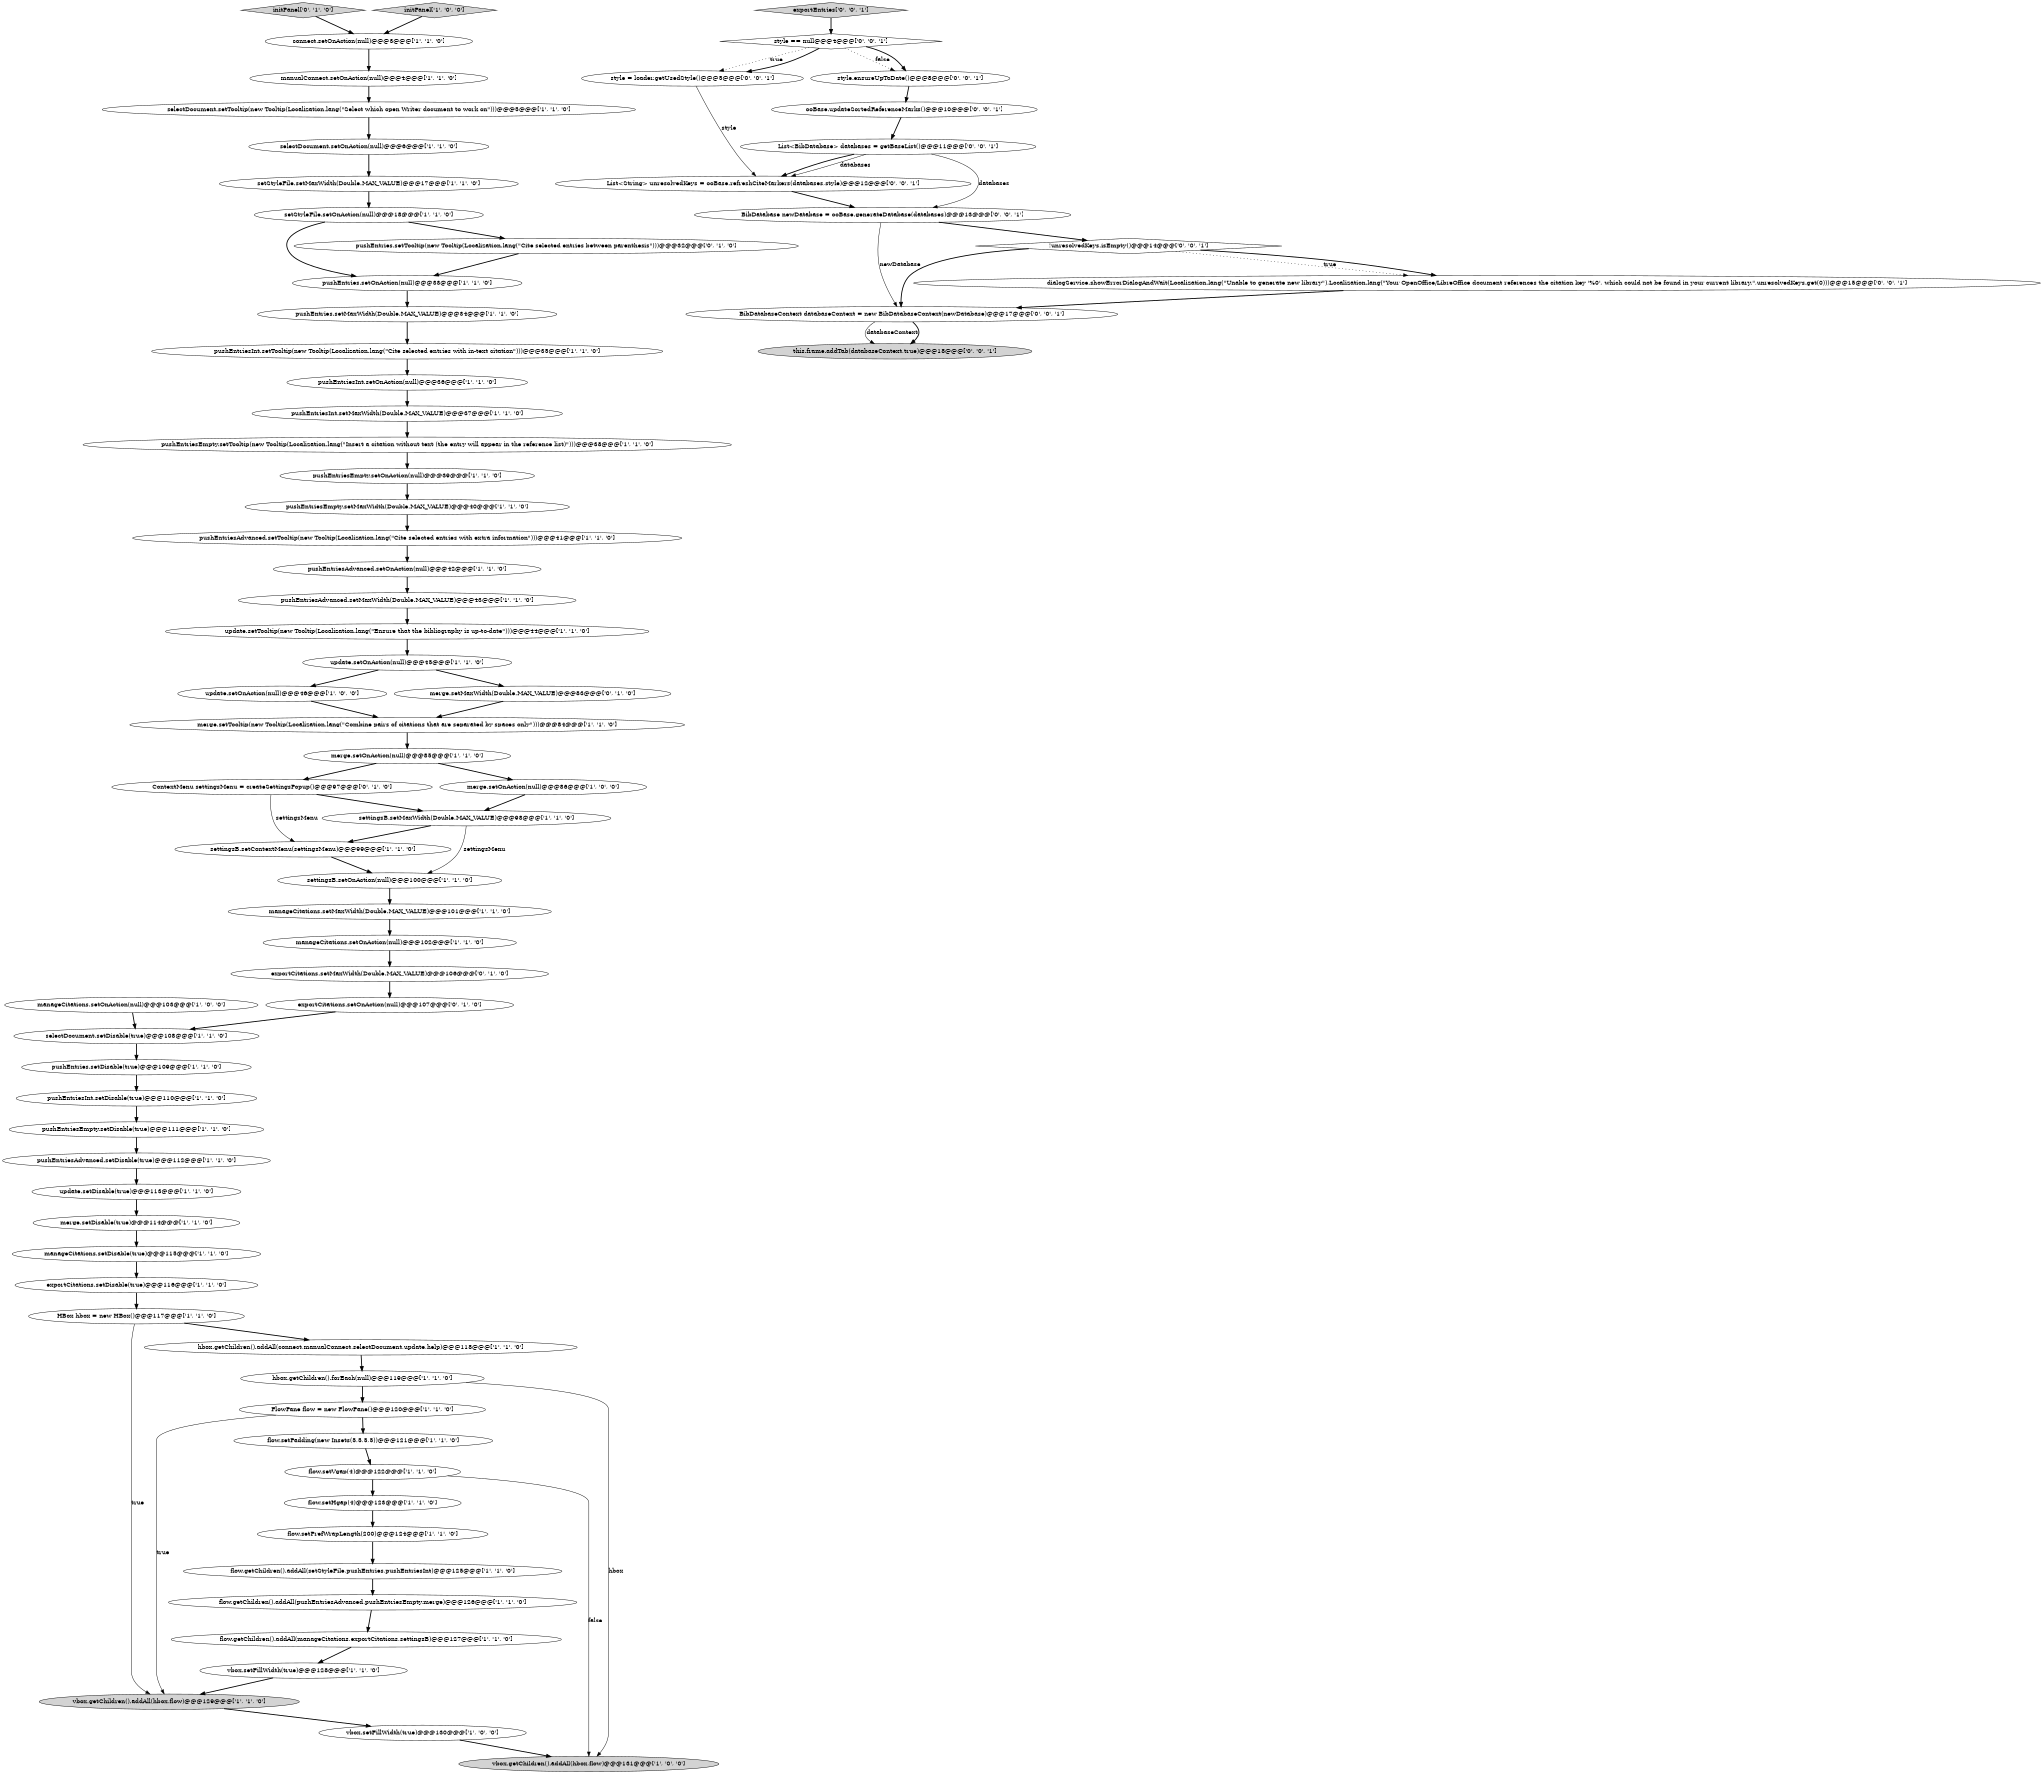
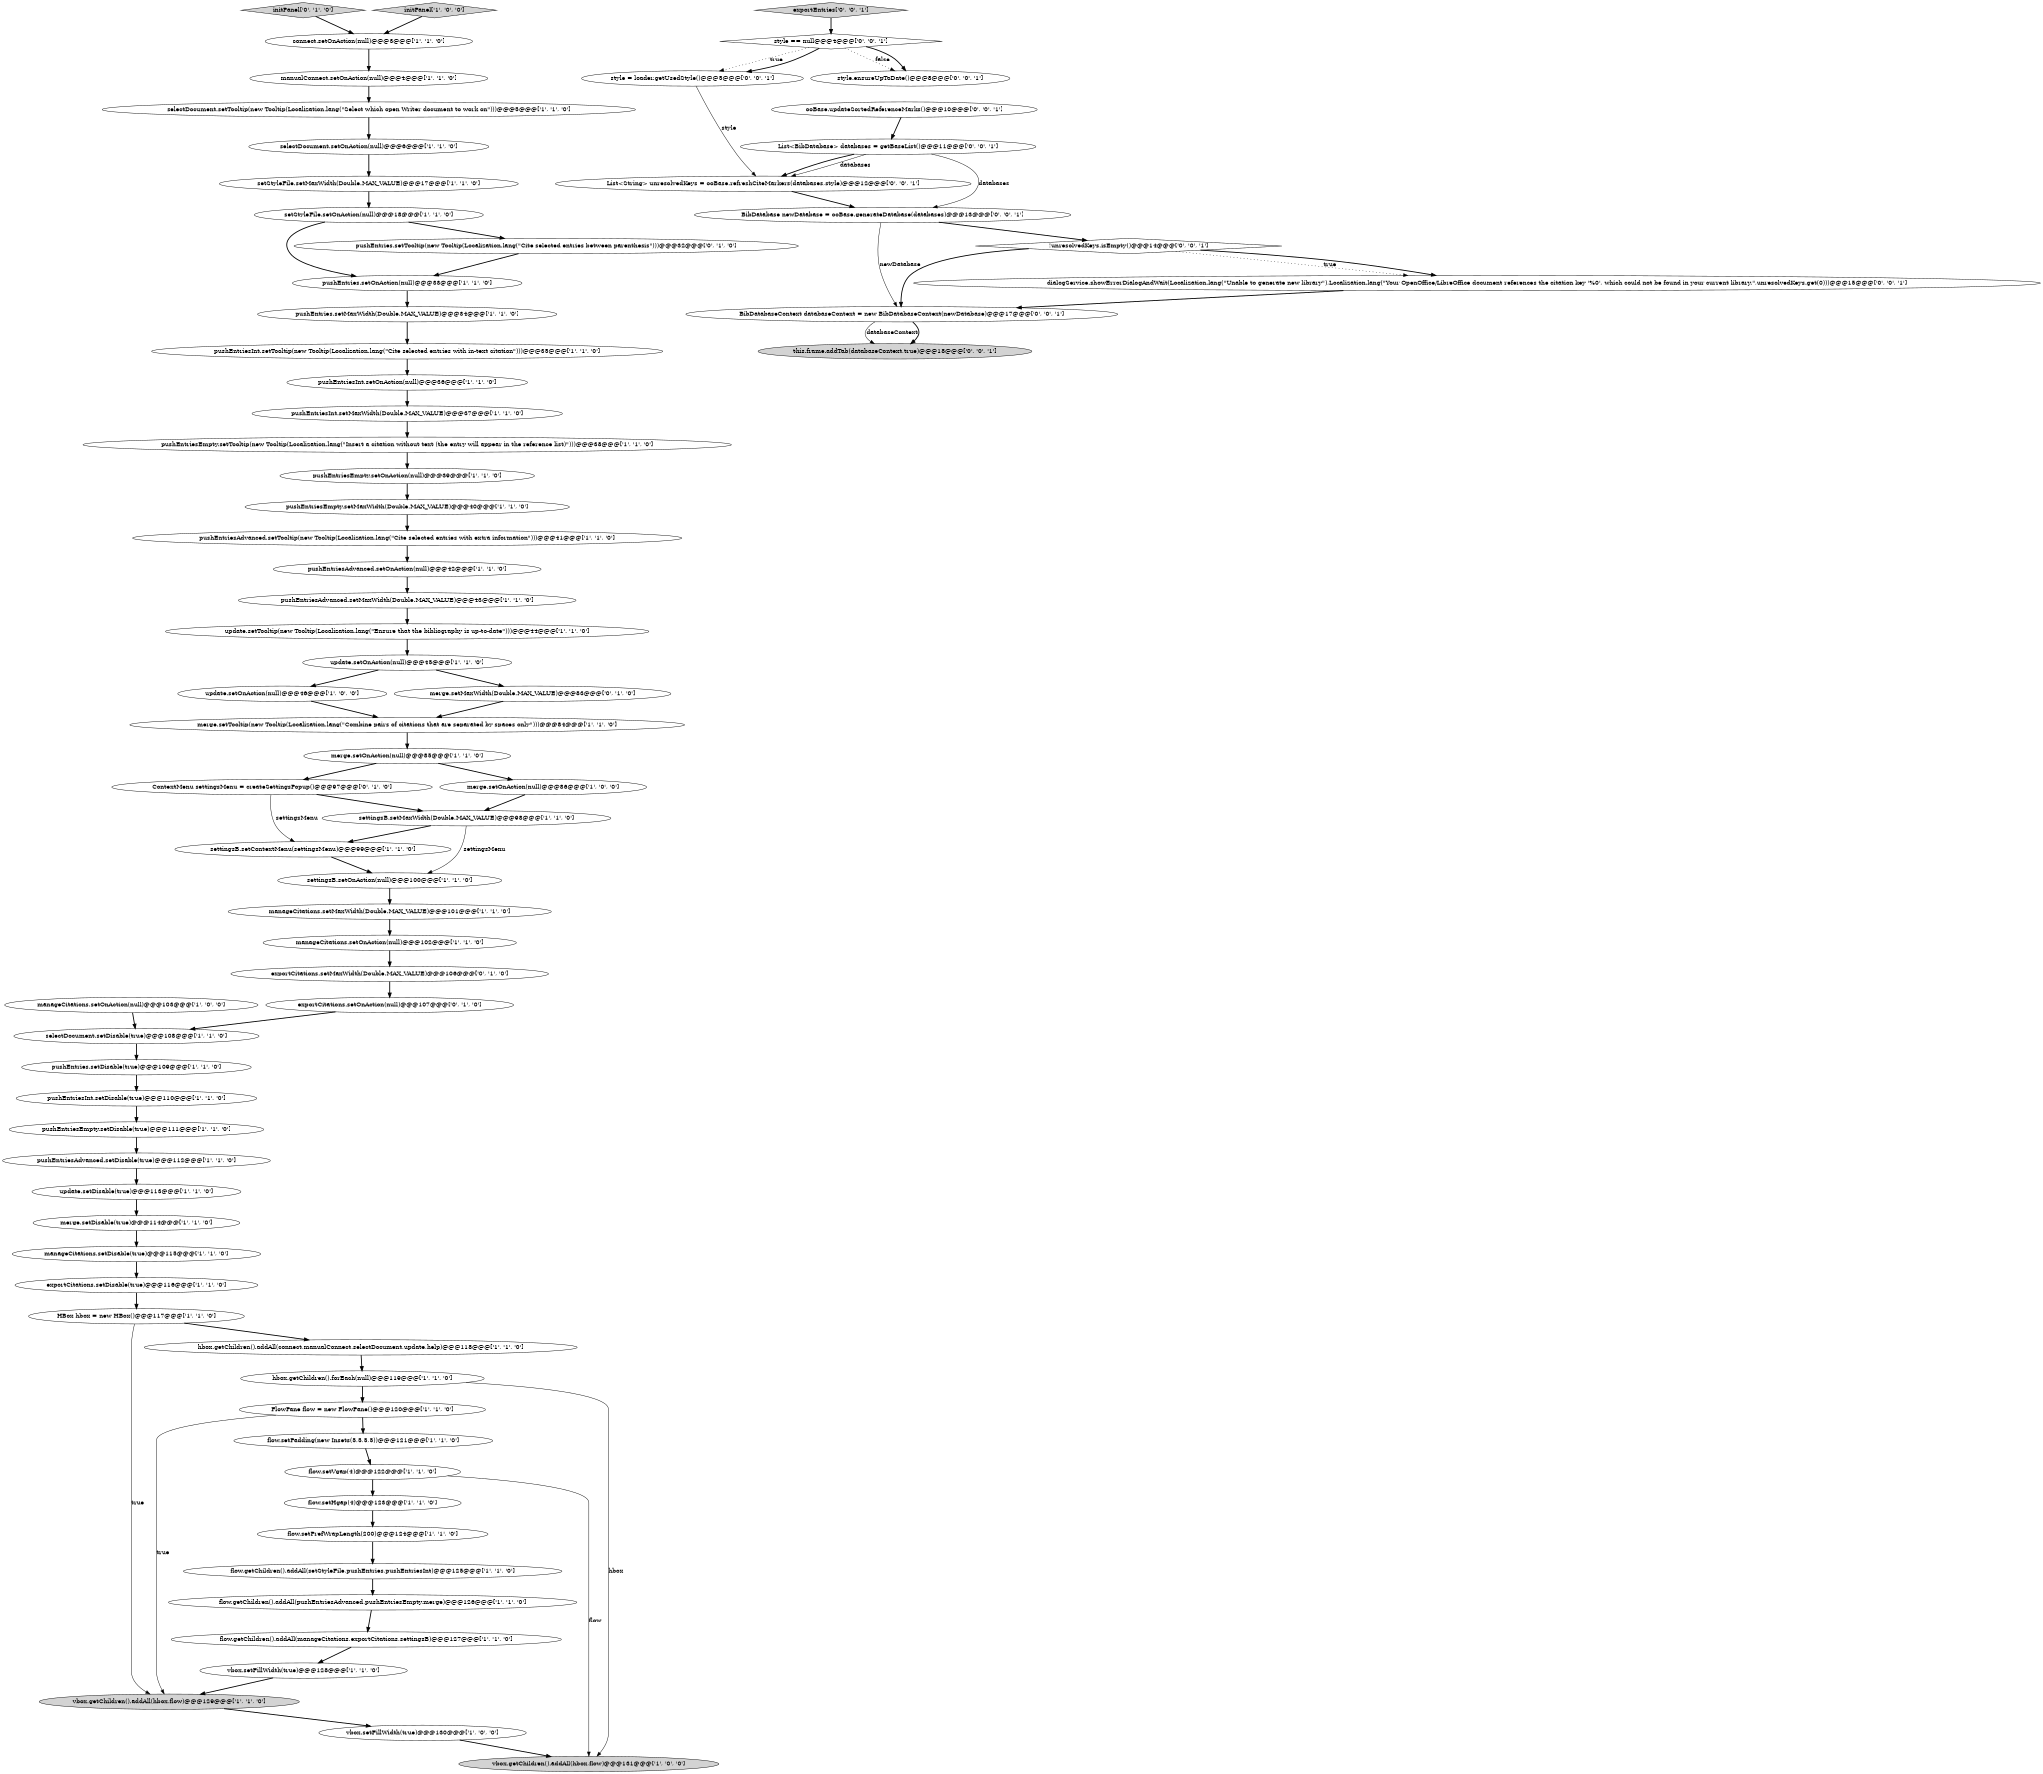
edge "style.ensureUpToDate()@@@8@@@['0', '0', '1']" -> "ooBase.updateSortedReferenceMarks()@@@10@@@['0', '0', '1']": removed
edge "flow.setVgap(4)@@@122@@@['1', '1', '0']" -> "vbox.getChildren().addAll(hbox,flow)@@@131@@@['1', '0', '0']": label "false" -> "flow"
